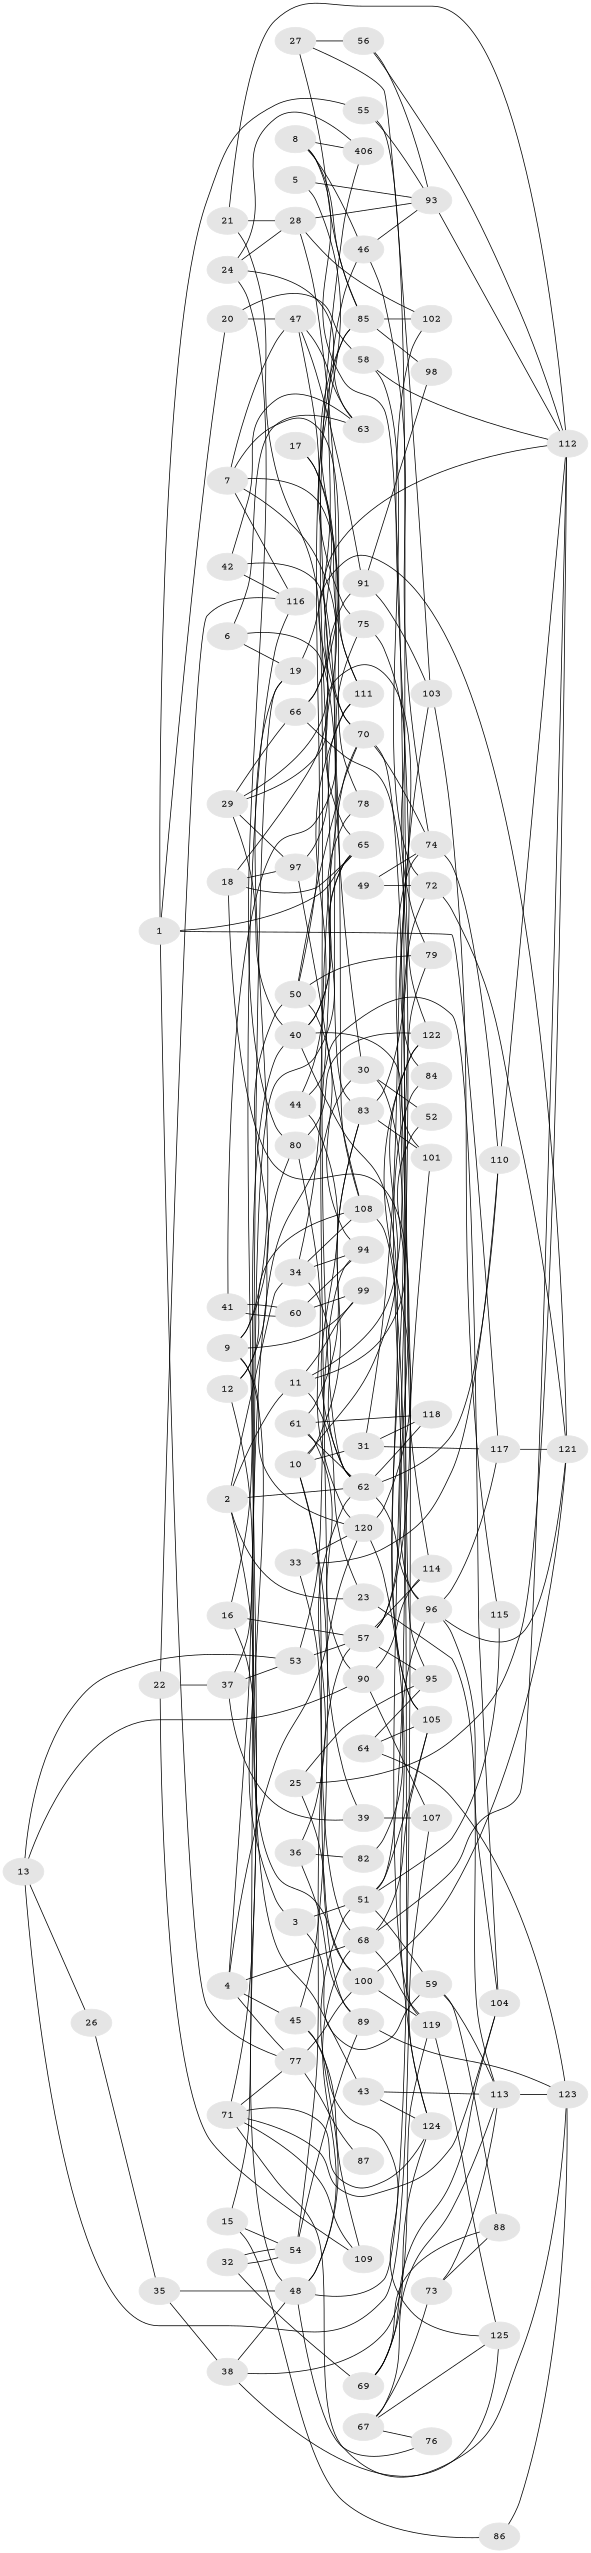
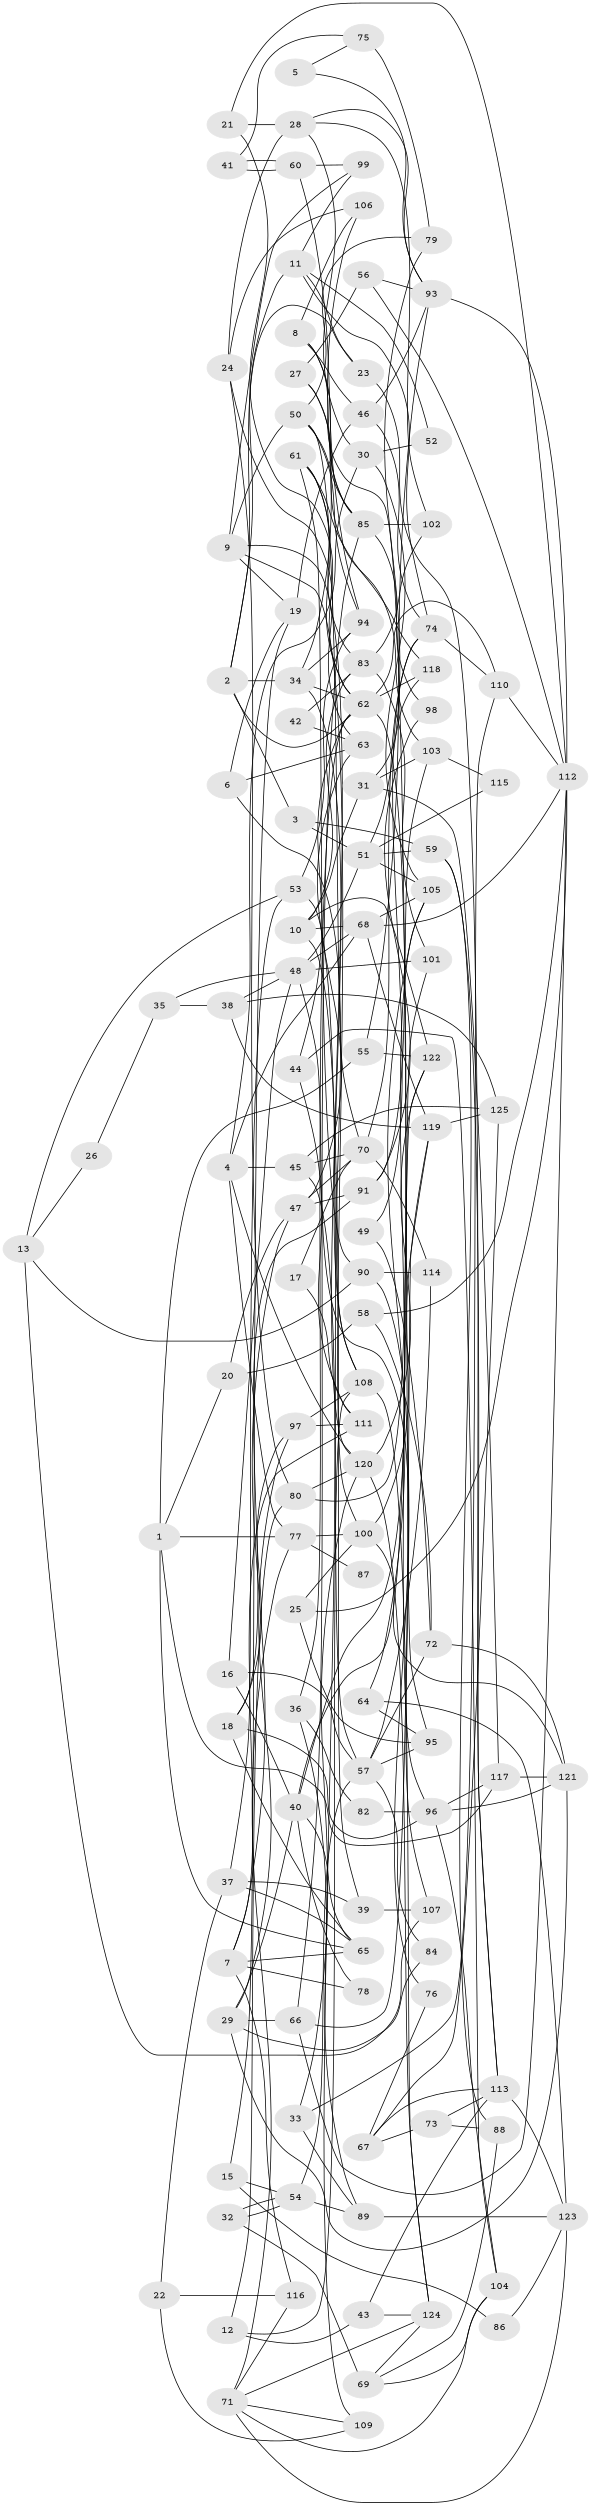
node "406": label "406" -> "106"
edge "42" -- "116": removed
